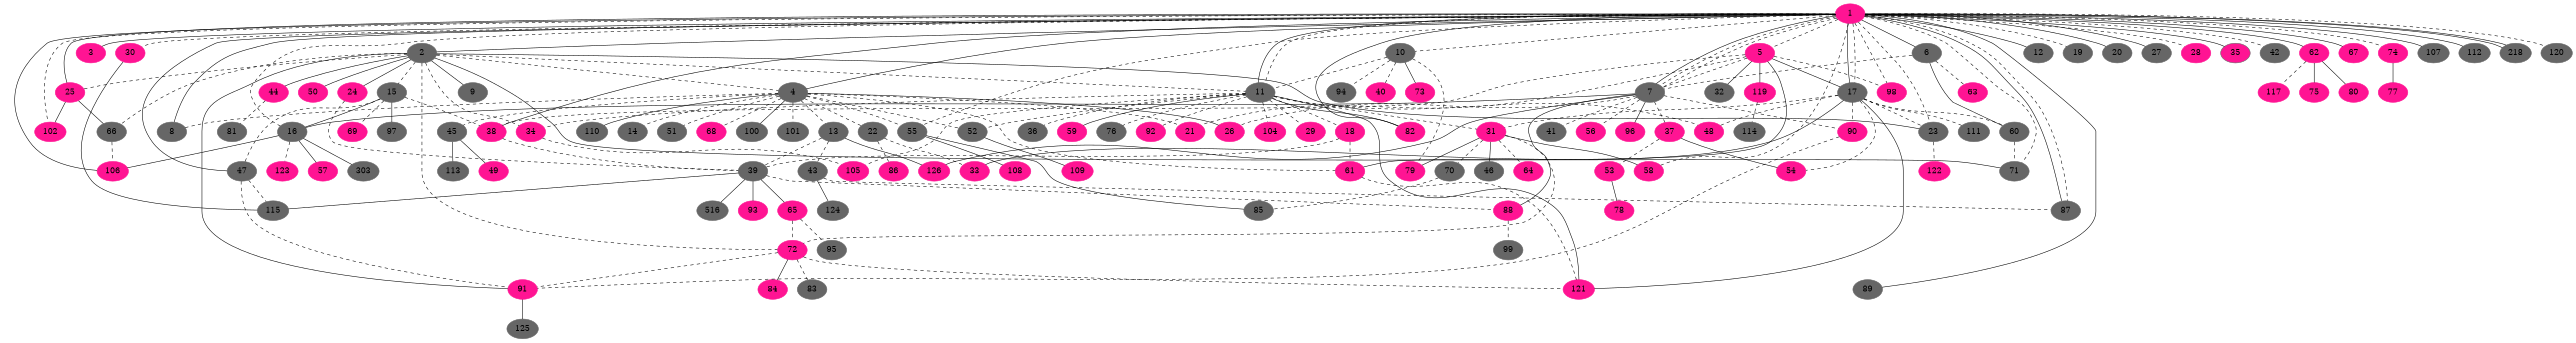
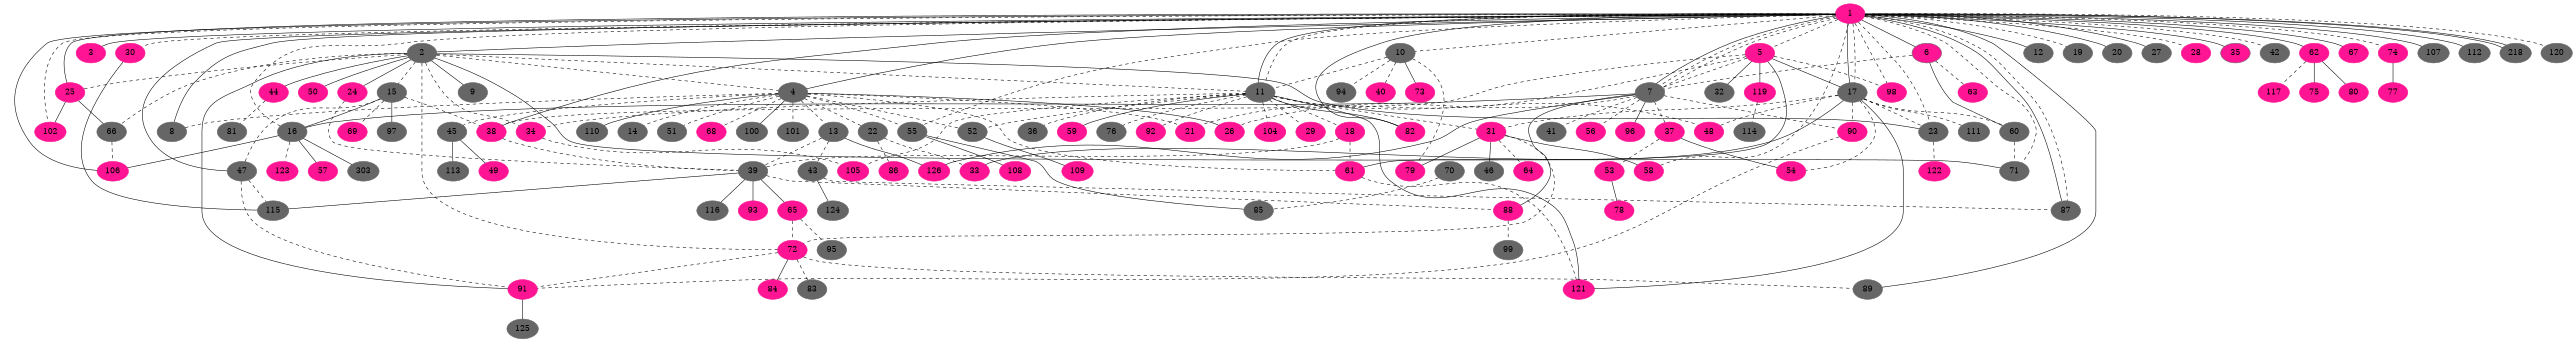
node "6": fillcolor gray40 -> deeppink
edge "31" -- "70": removed
node "516": label "516" -> "116"
edge "72" -- "121": now "72" -- "89"
